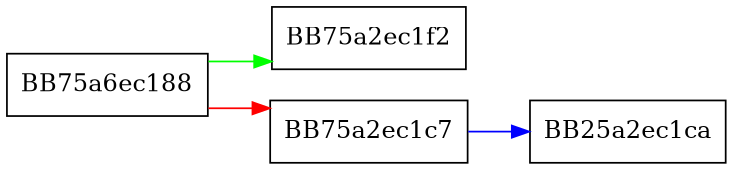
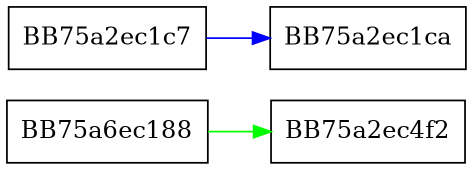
node "BB75a2ec1f2": label "BB75a2ec1f2" -> "BB75a2ec4f2"
edge "BB75a6ec188" -> "BB75a2ec1c7": removed
node "BB25a2ec1ca": label "BB25a2ec1ca" -> "BB75a2ec1ca"
